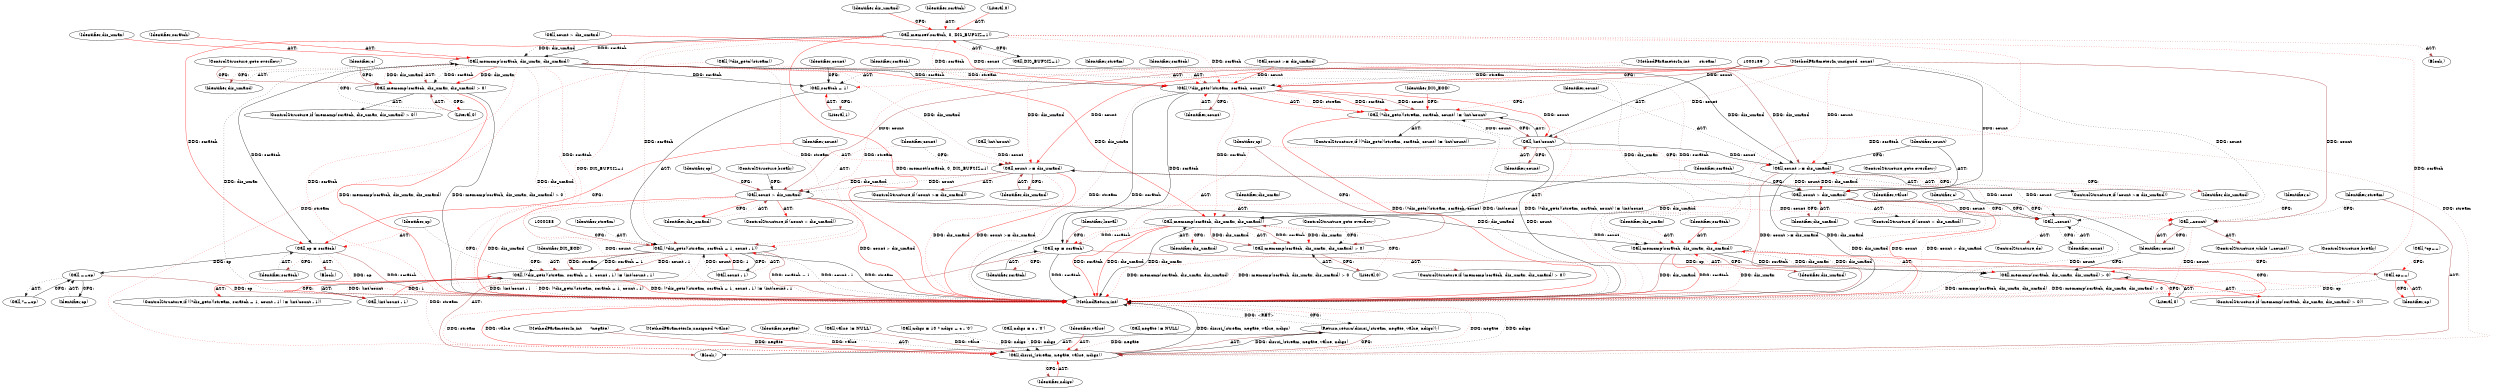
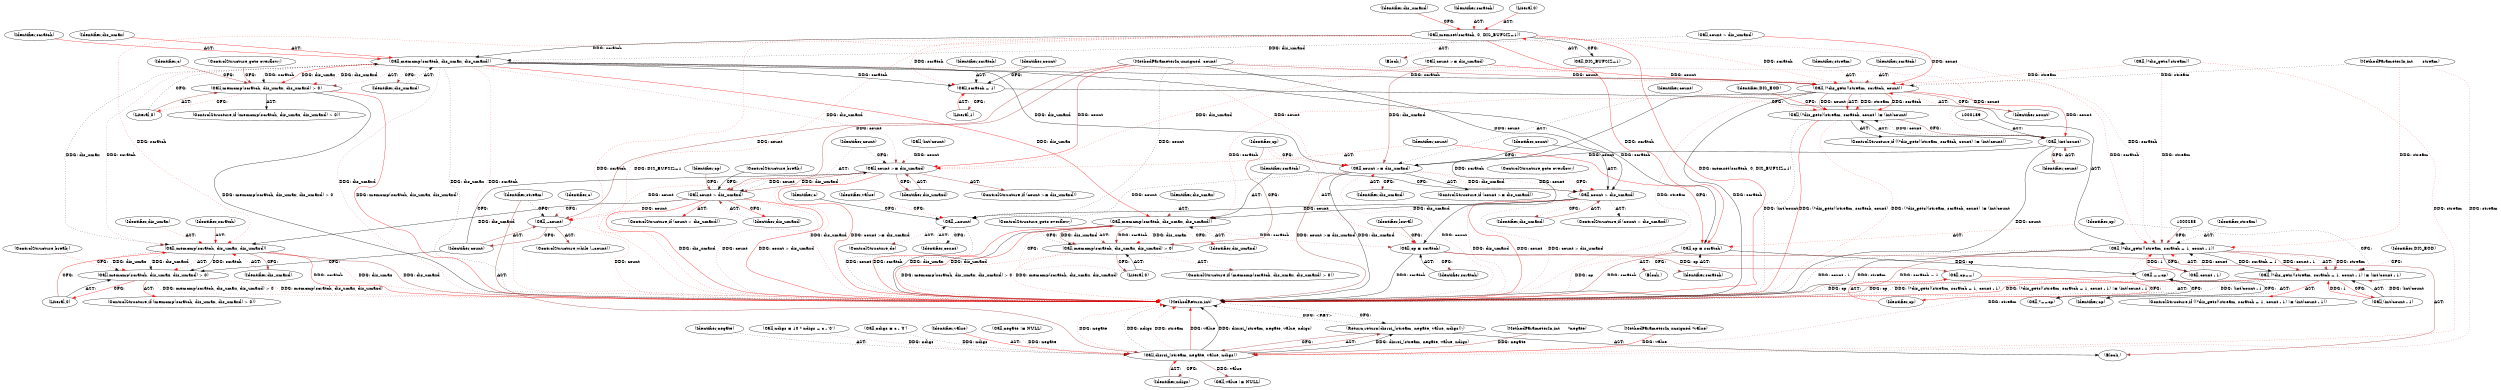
edge "1000189" -> "(Call,(*dis_gets)(stream, scratch, count))": removed, label "CFG:"
node "(Call,*cp++)": removed
edge "(Call,ndigs = 10 * ndigs + c - '0')" -> "(Call,disrsi_(stream, negate, value, ndigs))": color black -> brown
edge "(Call,value != NULL)" -> "(Call,disrsi_(stream, negate, value, ndigs))": reversed
